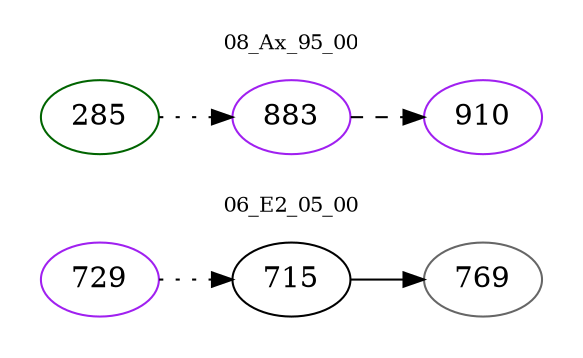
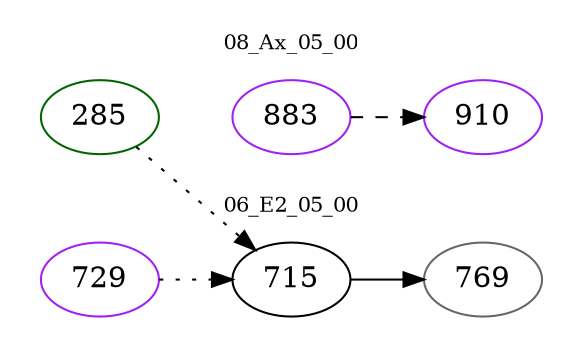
cluster "08_Ax_95_00": label "08_Ax_95_00" -> "08_Ax_05_00"
edge "285" -> "883": now "285" -> "715"
